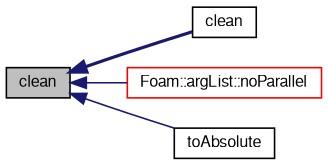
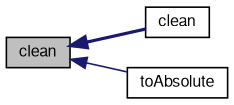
node "Foam::argList::noParallel": removed
